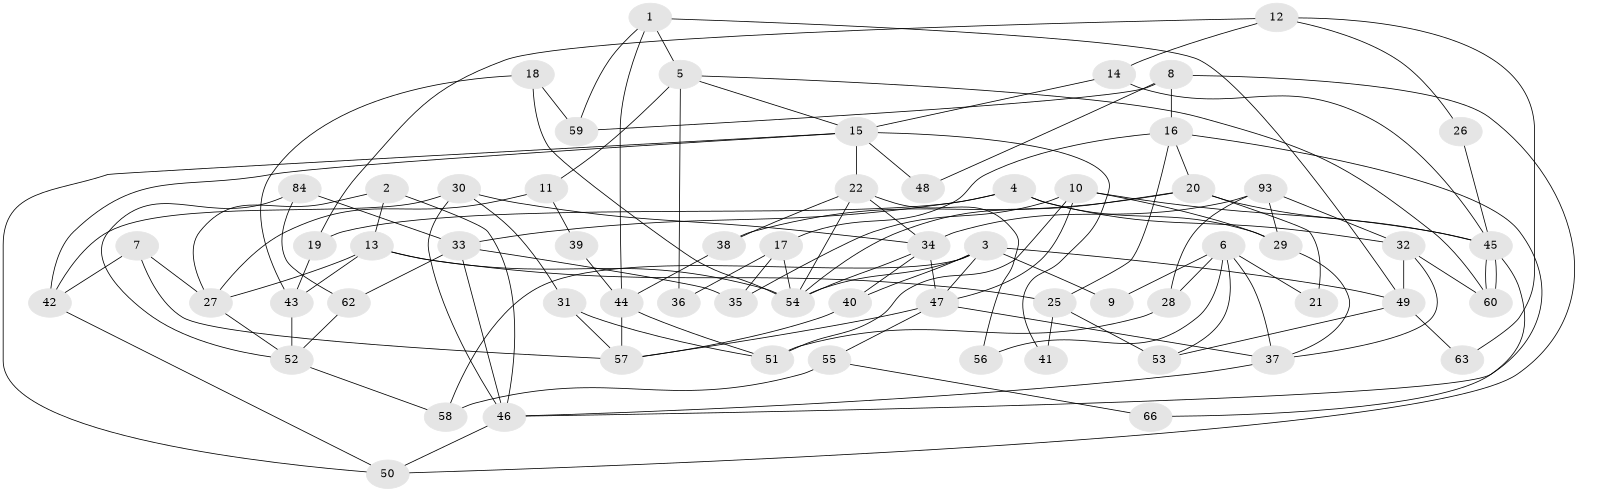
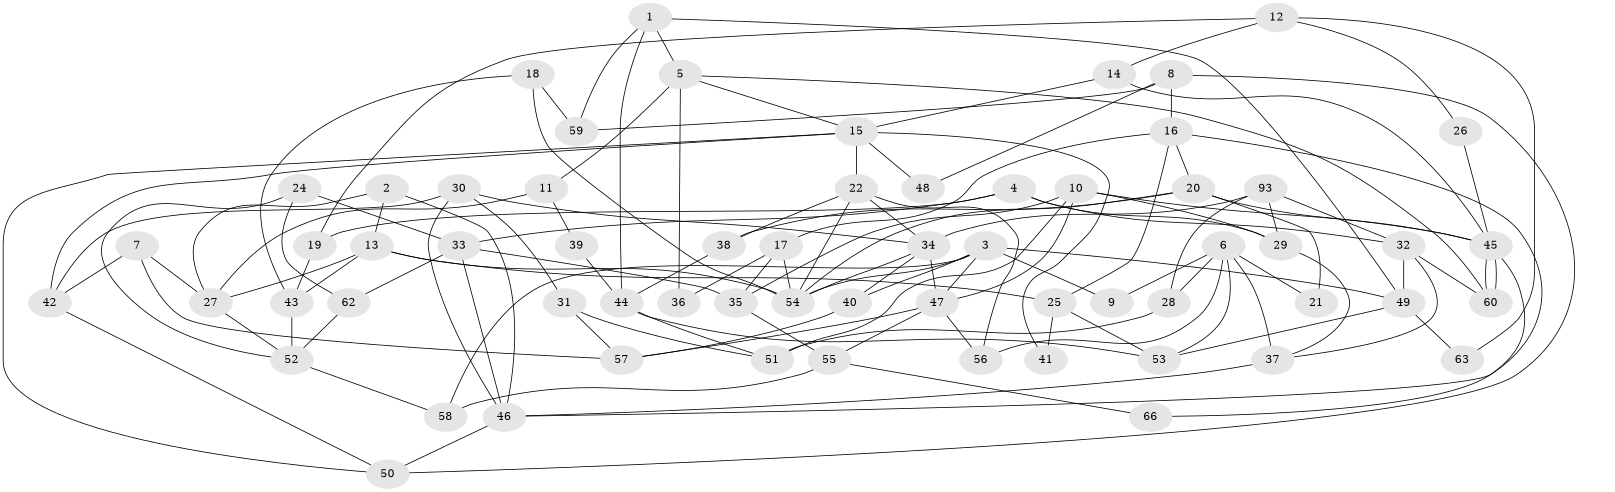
node "84": label "84" -> "24"
edge "35" -- "55": added
edge "44" -- "57": now "44" -- "53"
edge "47" -- "37": now "47" -- "56"
